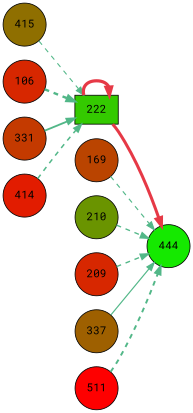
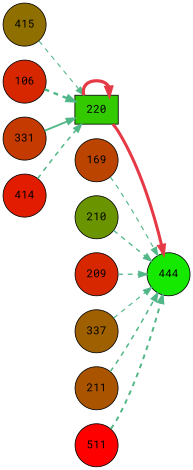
node "222": label "222" -> "220"
edge "337" -> "444": style solid -> dashed
node "211": added
